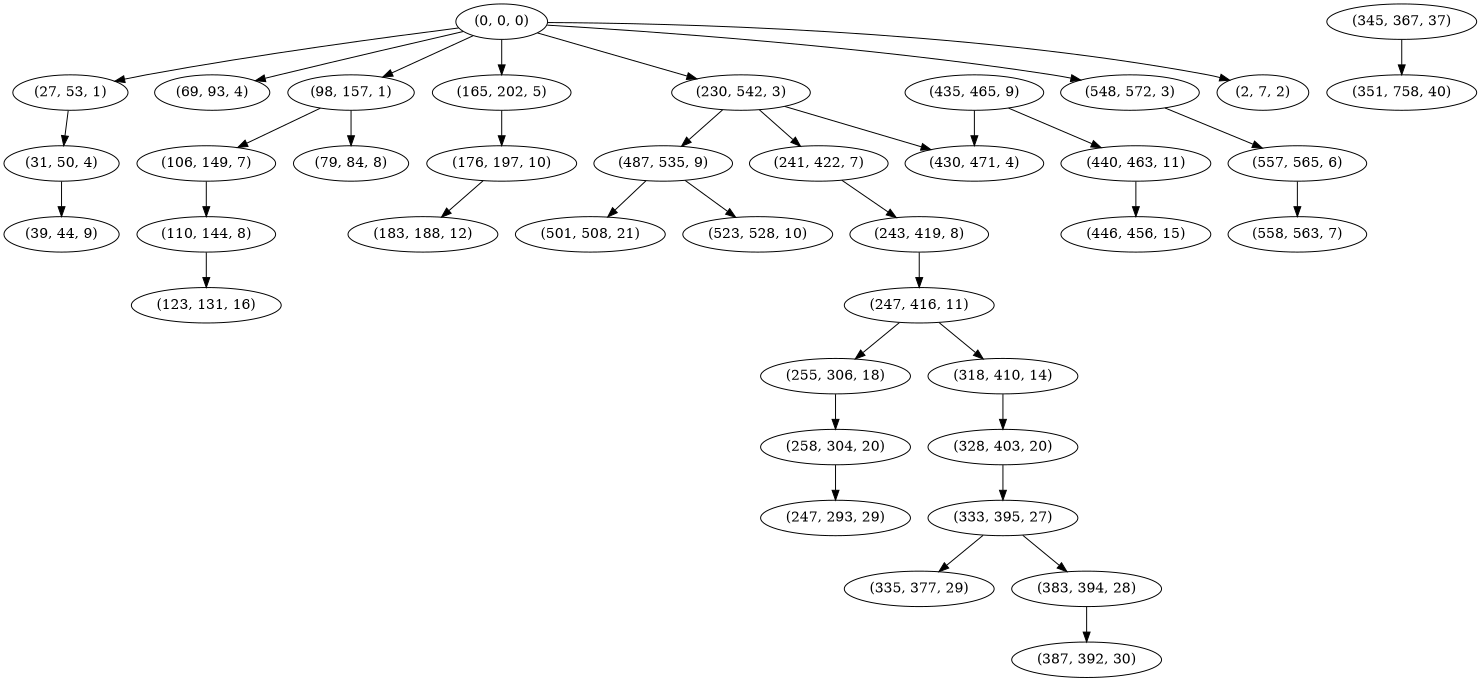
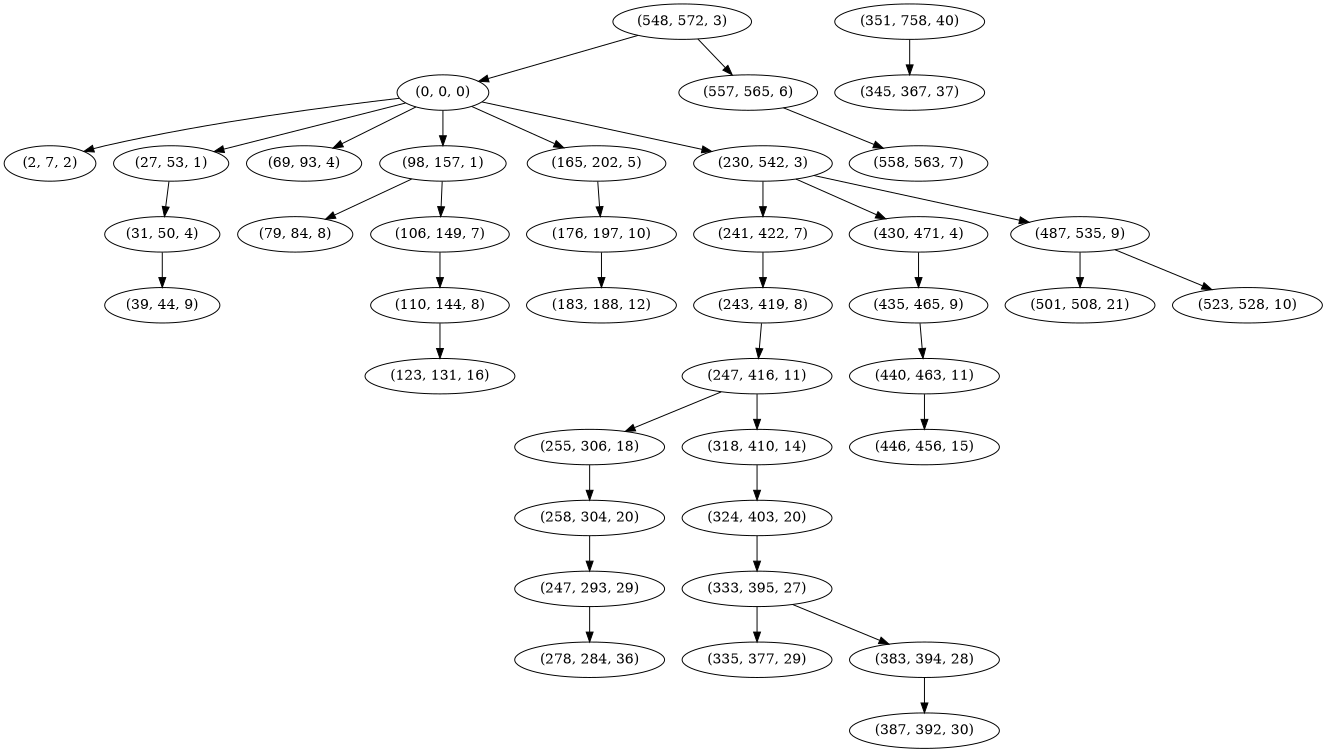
edge "(0, 0, 0)" -> "(548, 572, 3)": reversed
edge "(345, 367, 37)" -> "(351, 758, 40)": reversed
edge "(435, 465, 9)" -> "(430, 471, 4)": reversed
node "(328, 403, 20)": label "(328, 403, 20)" -> "(324, 403, 20)"
node "(278, 284, 36)": added
